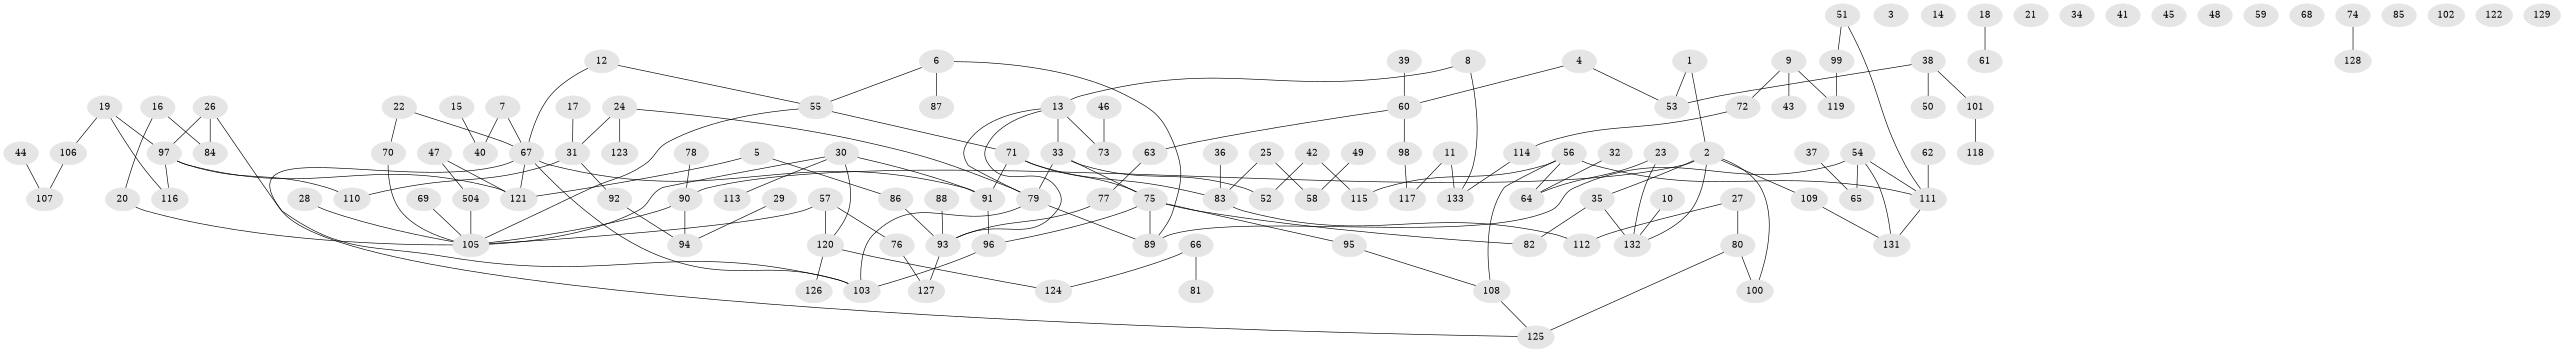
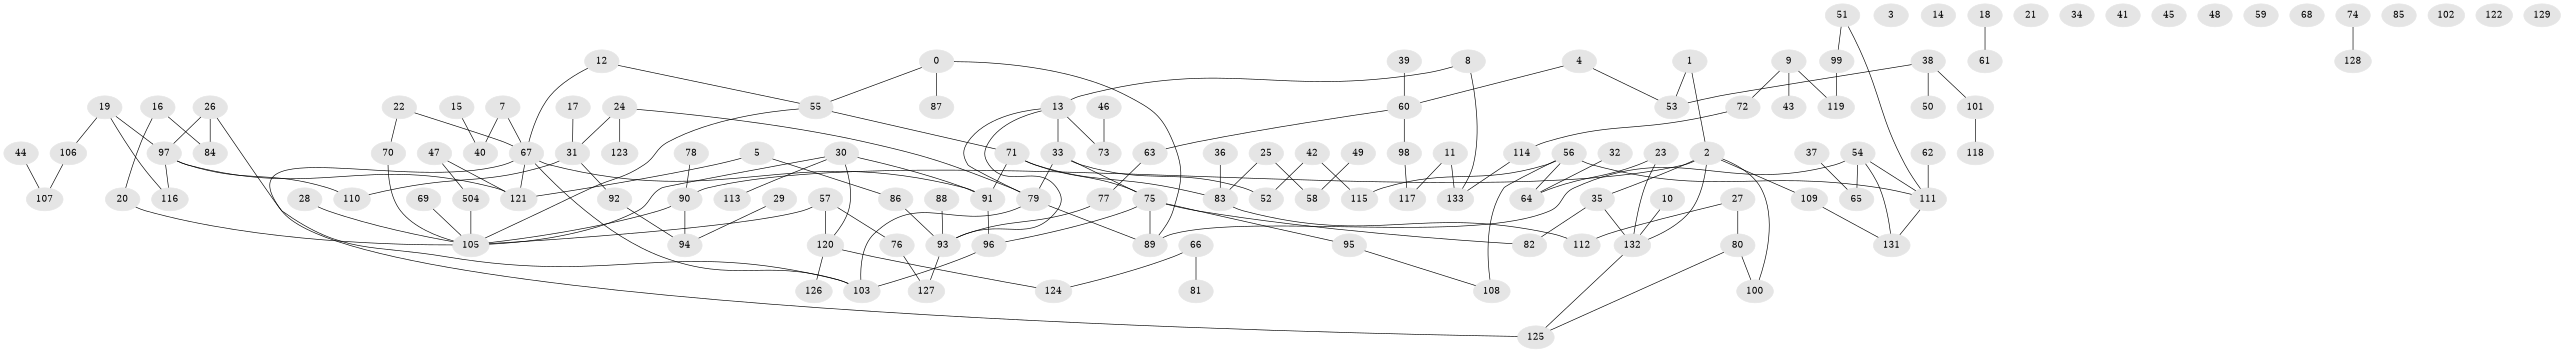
node "6": label "6" -> "0"
edge "108" -- "125": now "132" -- "125"
